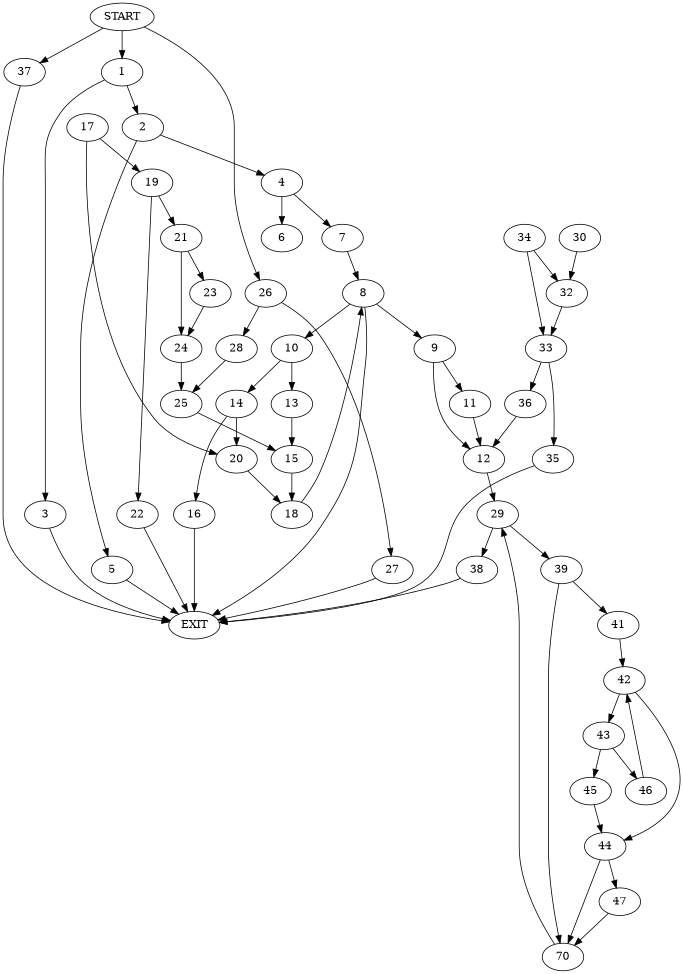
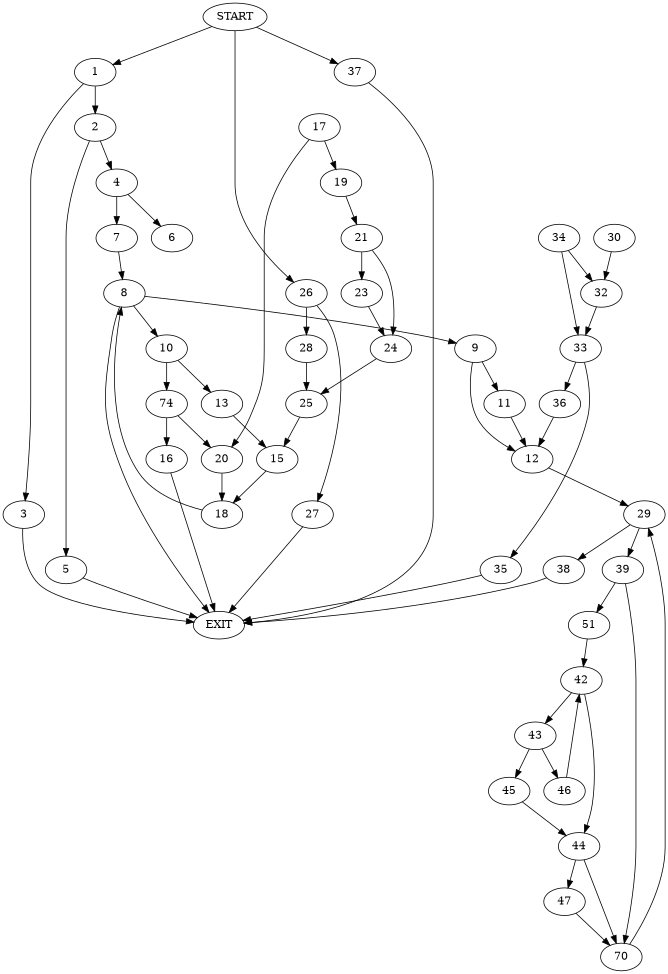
node "14": label "14" -> "74"
node "22": removed
node "41": label "41" -> "51"
